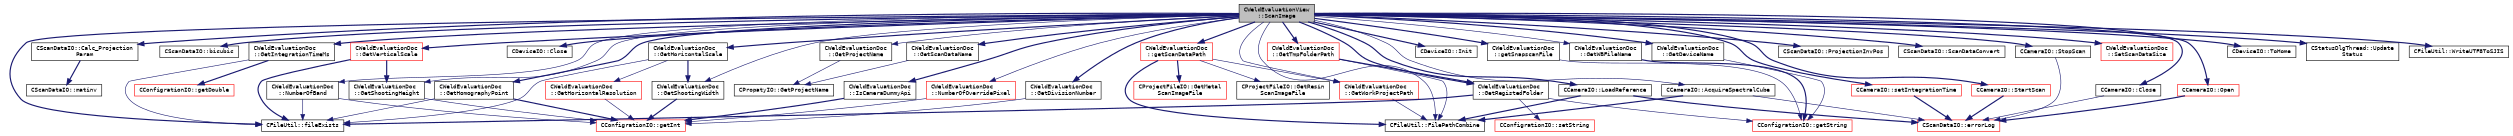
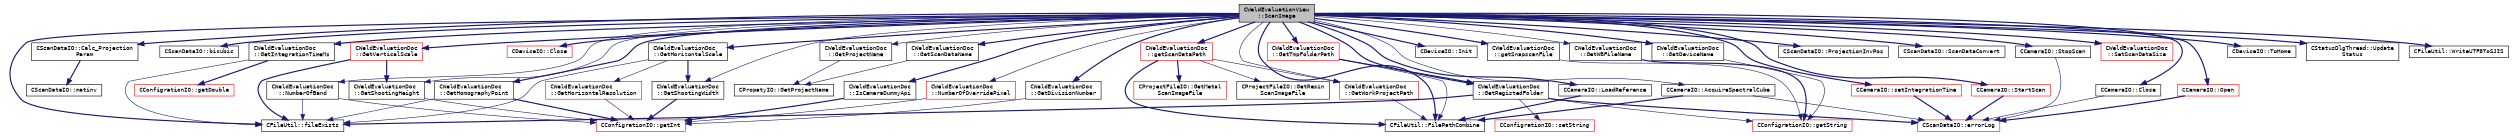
node "CDeviceIO::Close": color black -> red
edge "CWeldEvaluationView ::ScanImage" -> "CFileUtil::FilePathCombine": style solid -> bold
edge "CCameraIO::LoadReference" -> "CScanDataIO::errorLog": now "CWeldEvaluationDoc ::GetRegistedFolder" -> "CScanDataIO::errorLog"
